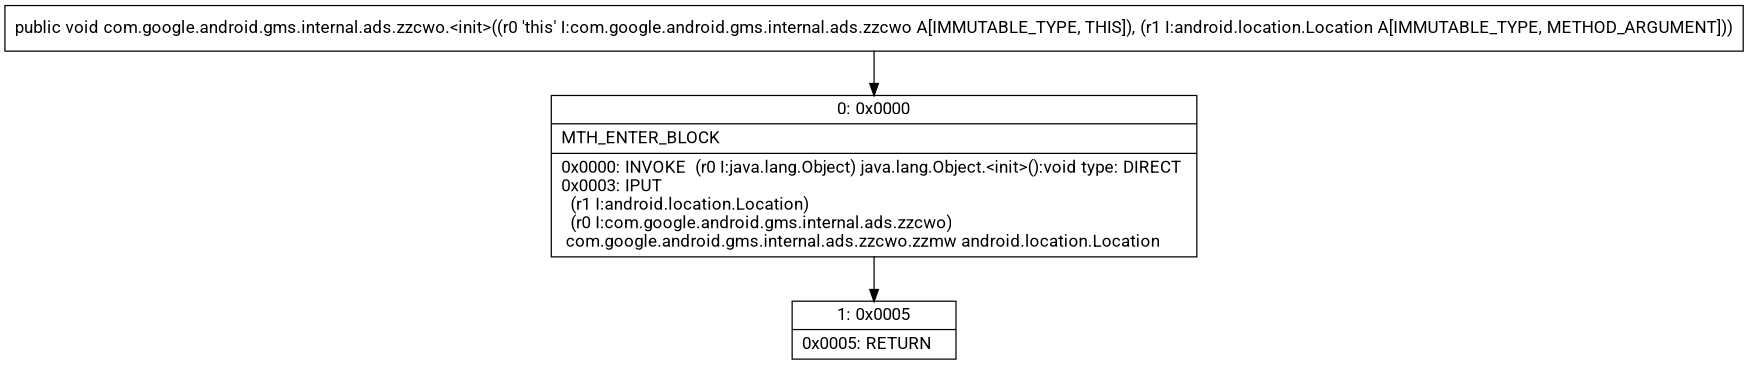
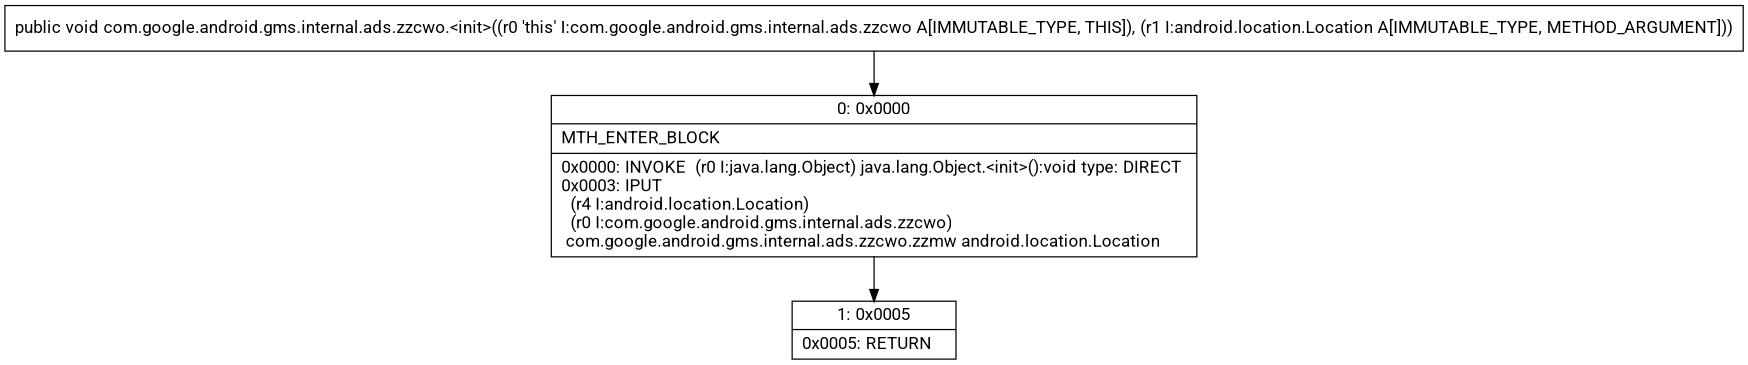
node "0: 0x0000": text "(r1 I:android.location.Location)" -> "(r4 I:android.location.Location)"
